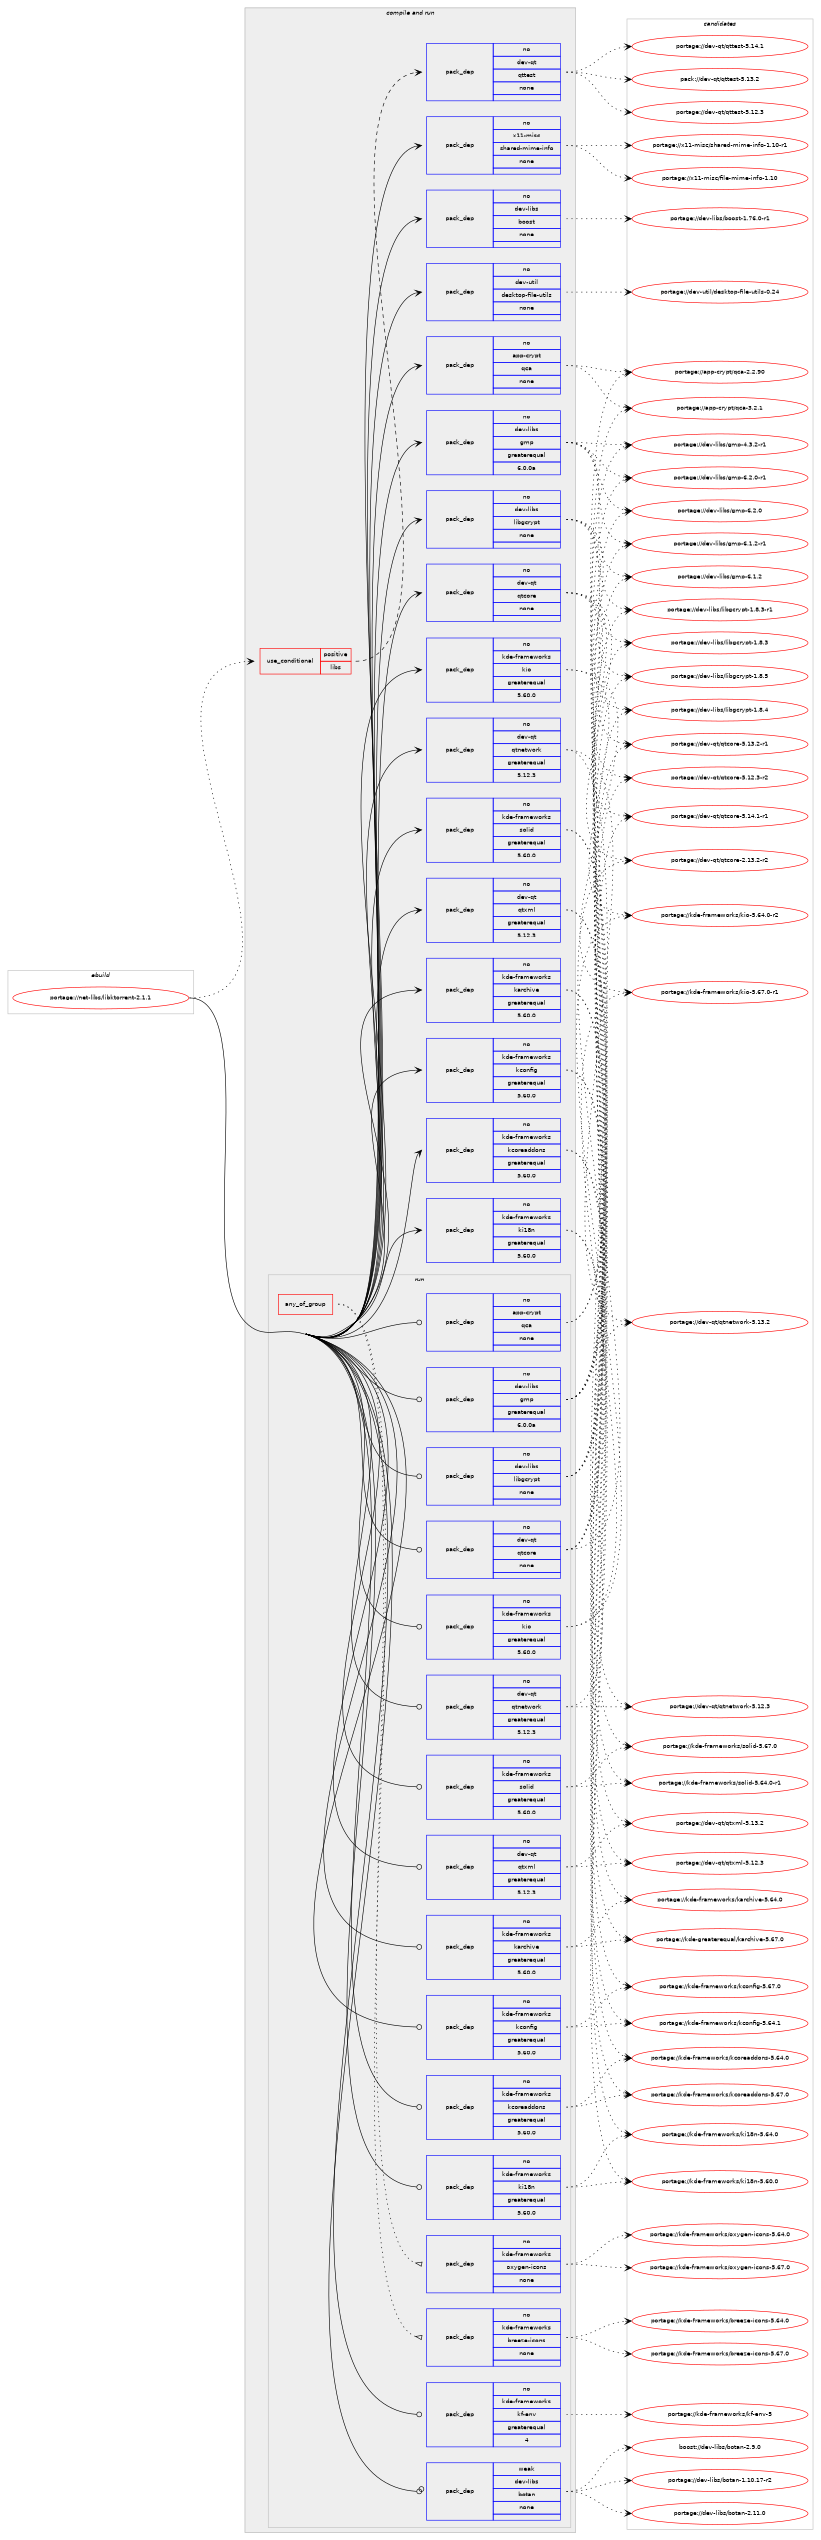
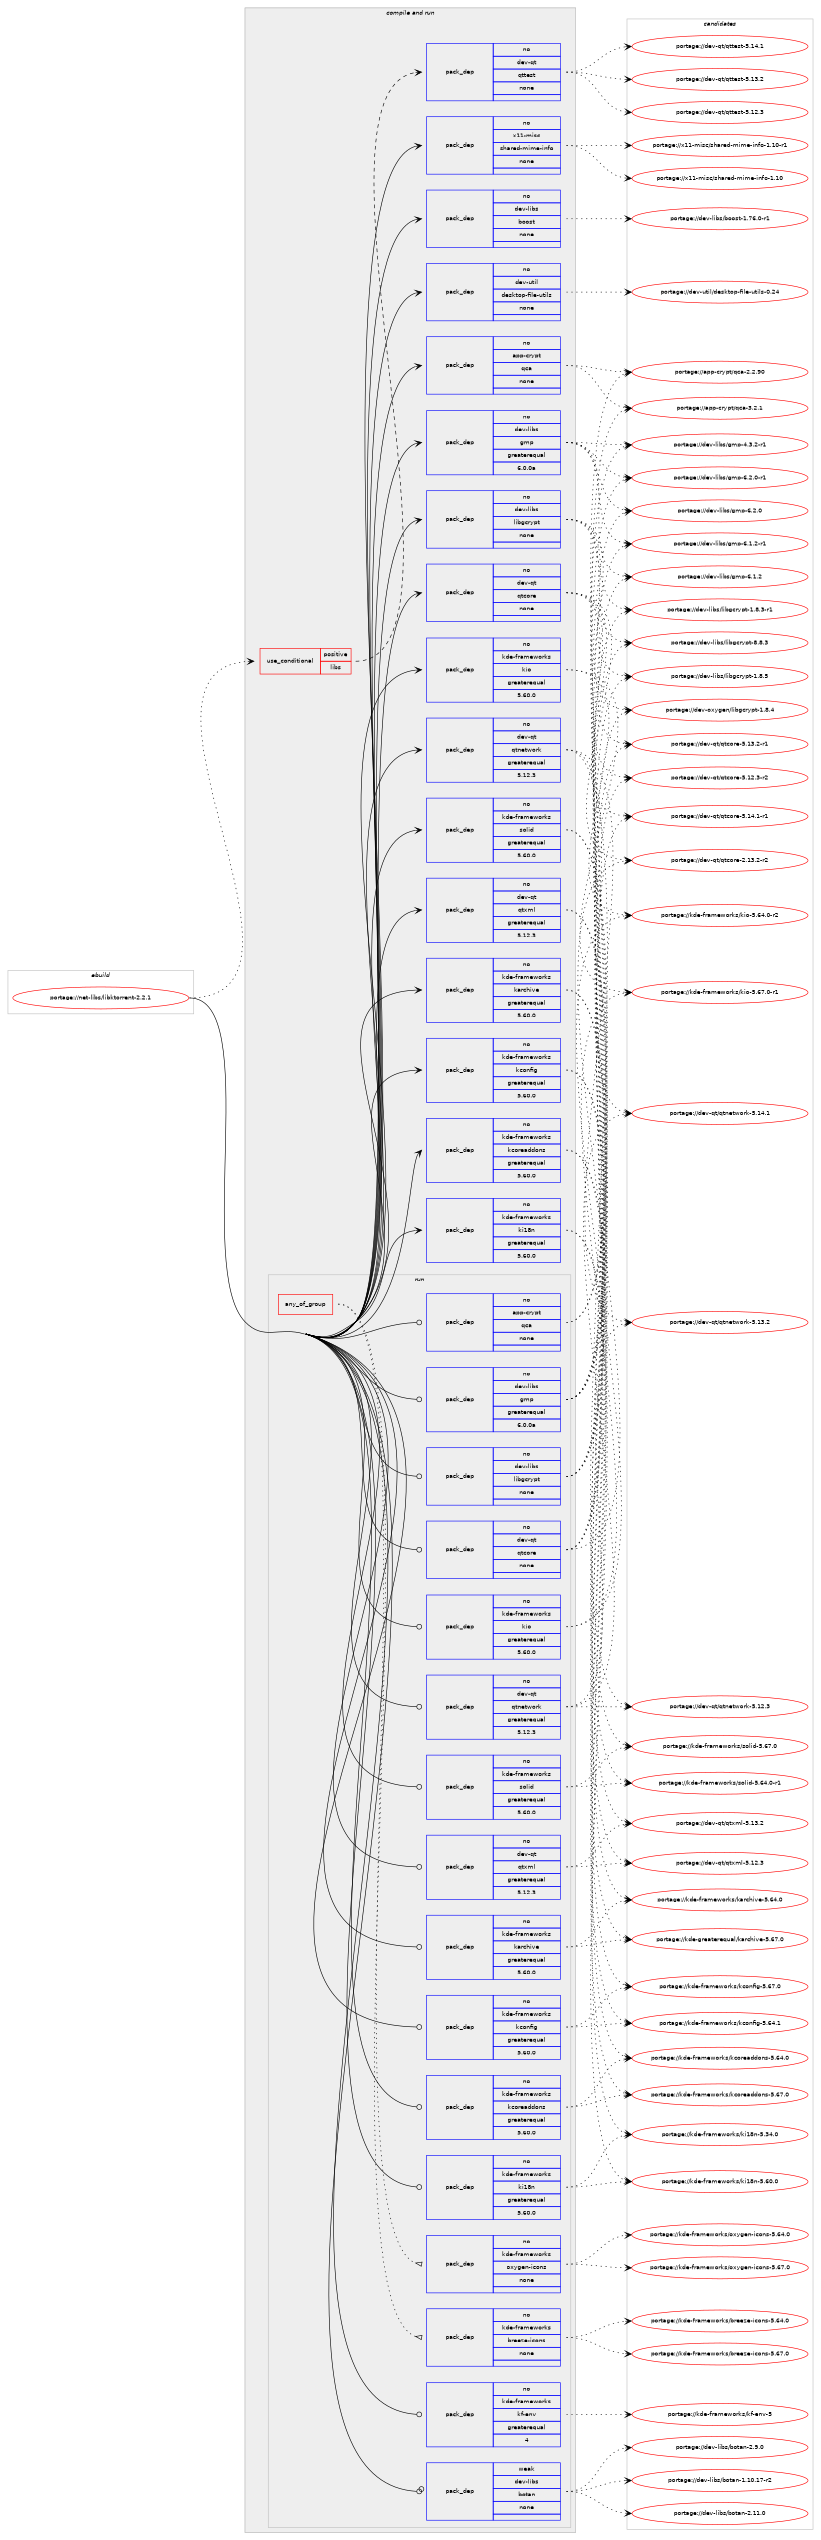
node "pack://dev-qt/qttest-5.13.2": label "pack://dev-qt/qttest-5.13.2" -> "portage://dev-qt/qttest-5.13.2"
node "portage://x11-misc/file-mime-info-1.10": label "portage://x11-misc/file-mime-info-1.10" -> "portage://x11-misc/shared-mime-info-1.10"
node "portage://dev-libs/libgcrypt-1.8.3": label "portage://dev-libs/libgcrypt-1.8.3" -> "portage://dev-libs/libgcrypt-8.8.3"
node "portage://dev-libs/libgcrypt-1.8.4": label "portage://dev-libs/libgcrypt-1.8.4" -> "portage://dev-oxygen/libgcrypt-1.8.4"
node "portage://net-libs/libktorrent-2.1.1": label "portage://net-libs/libktorrent-2.1.1" -> "portage://net-libs/libktorrent-2.2.1"
node "portage://dev-qt/qtnetwork-5.14.1": added
node "portage://kde-frameworks/ki18n-5.64.0": label "portage://kde-frameworks/ki18n-5.64.0" -> "portage://kde-frameworks/ki18n-5.34.0"
node "boost://dev-libs/botan-2.9.0": label "boost://dev-libs/botan-2.9.0" -> "portage://dev-libs/botan-2.9.0"
